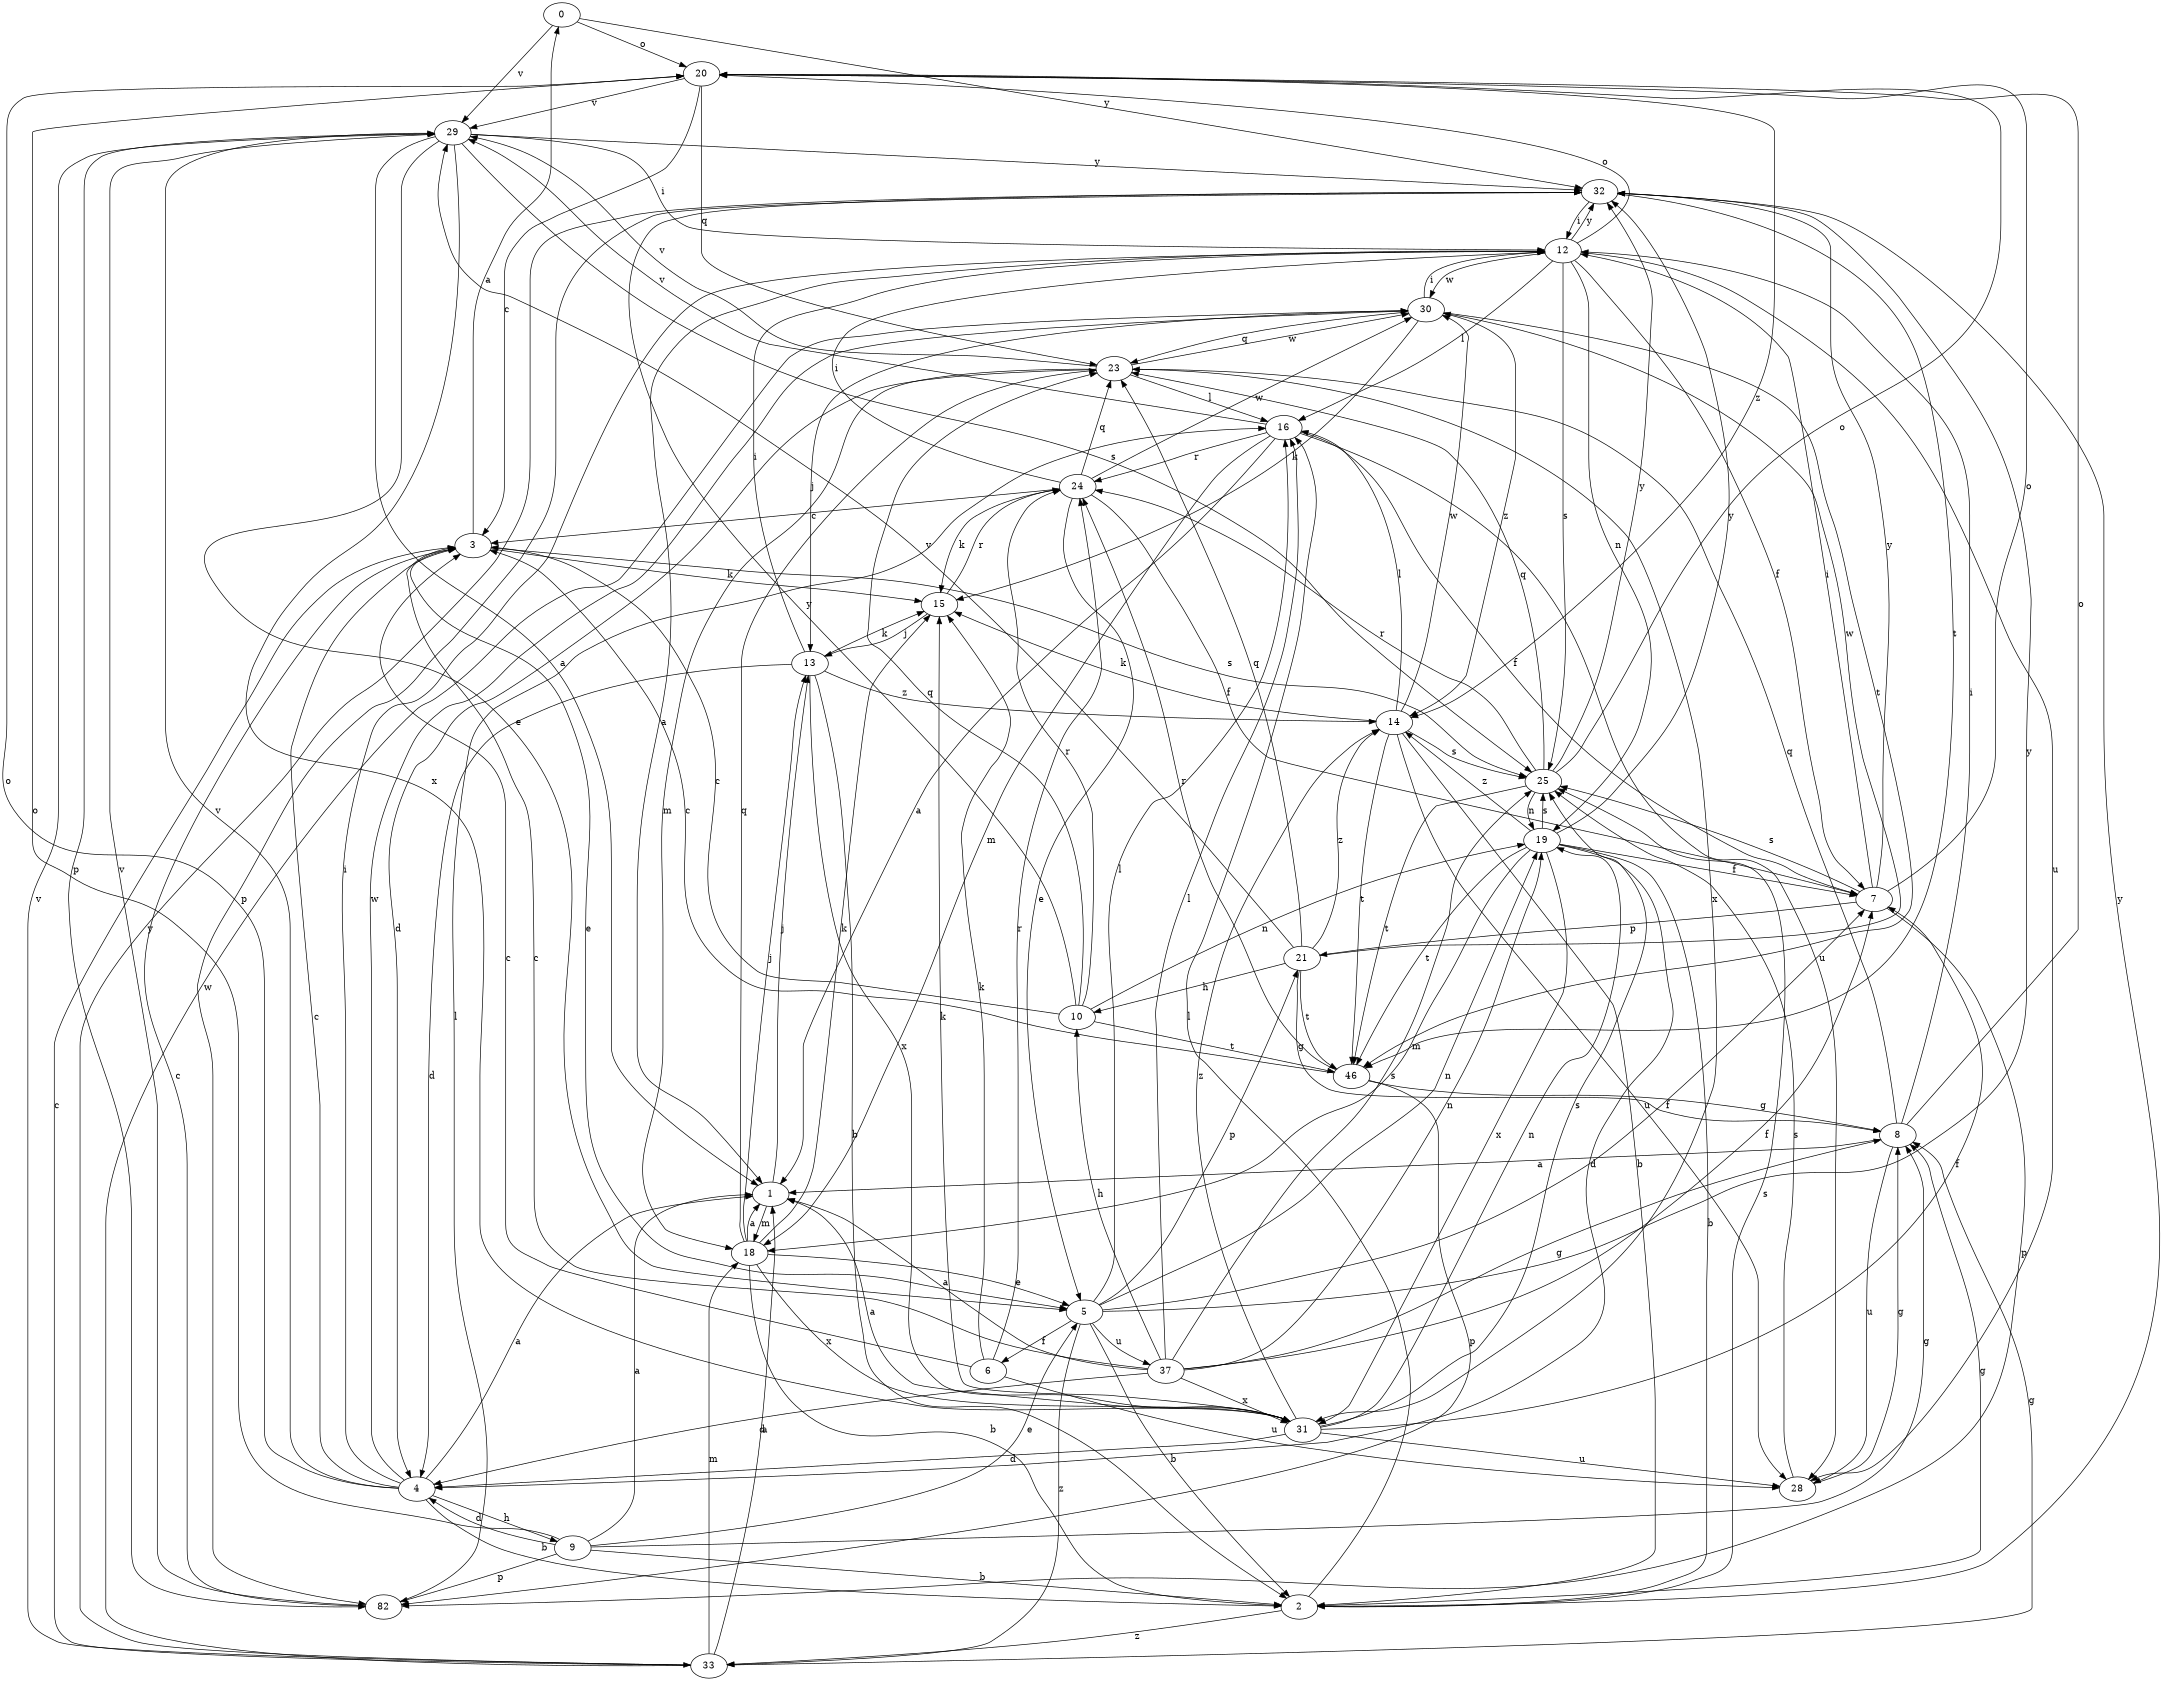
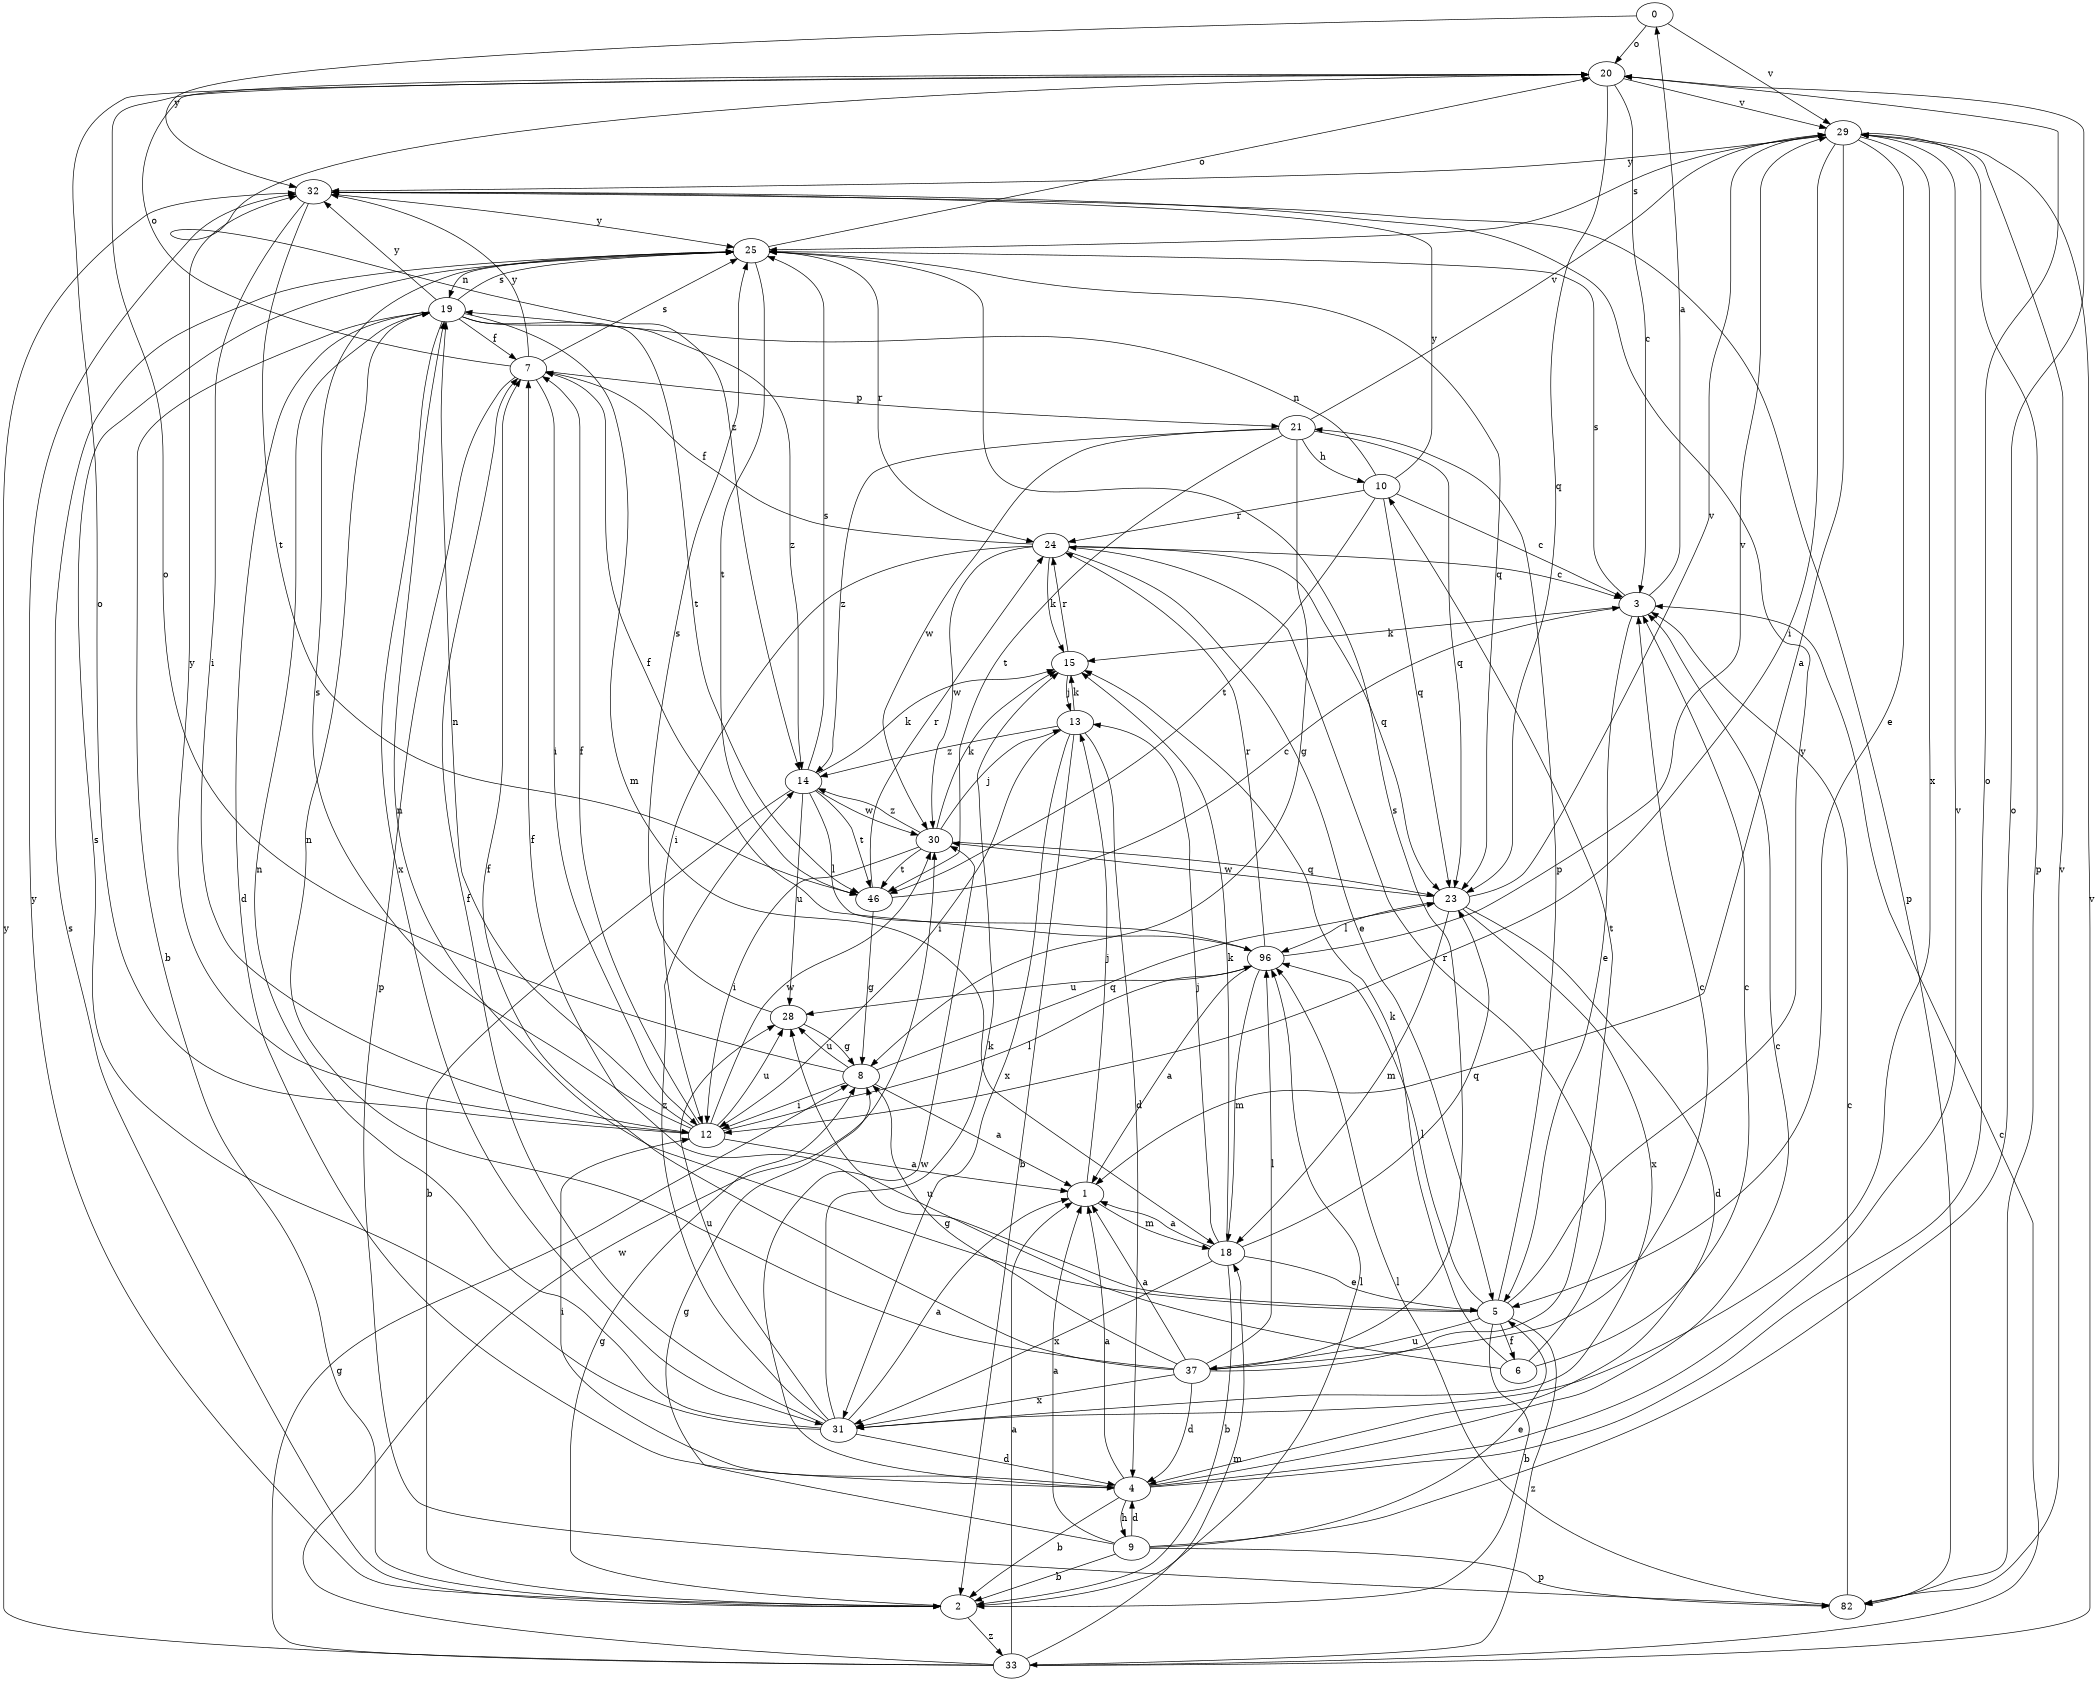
node "16": label "16" -> "96"
edge "25" -> "32": reversed
edge "29" -> "33": reversed
edge "37" -> "10": label "h" -> "t"
edge "46" -> "82": removed, label "p"
